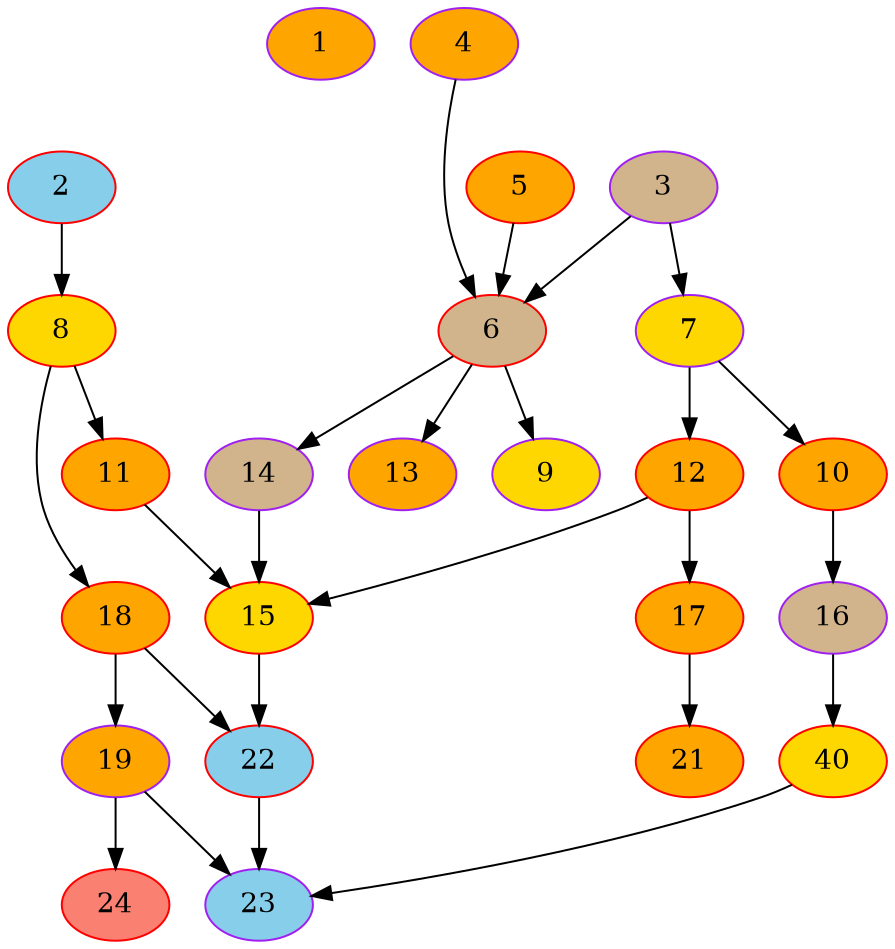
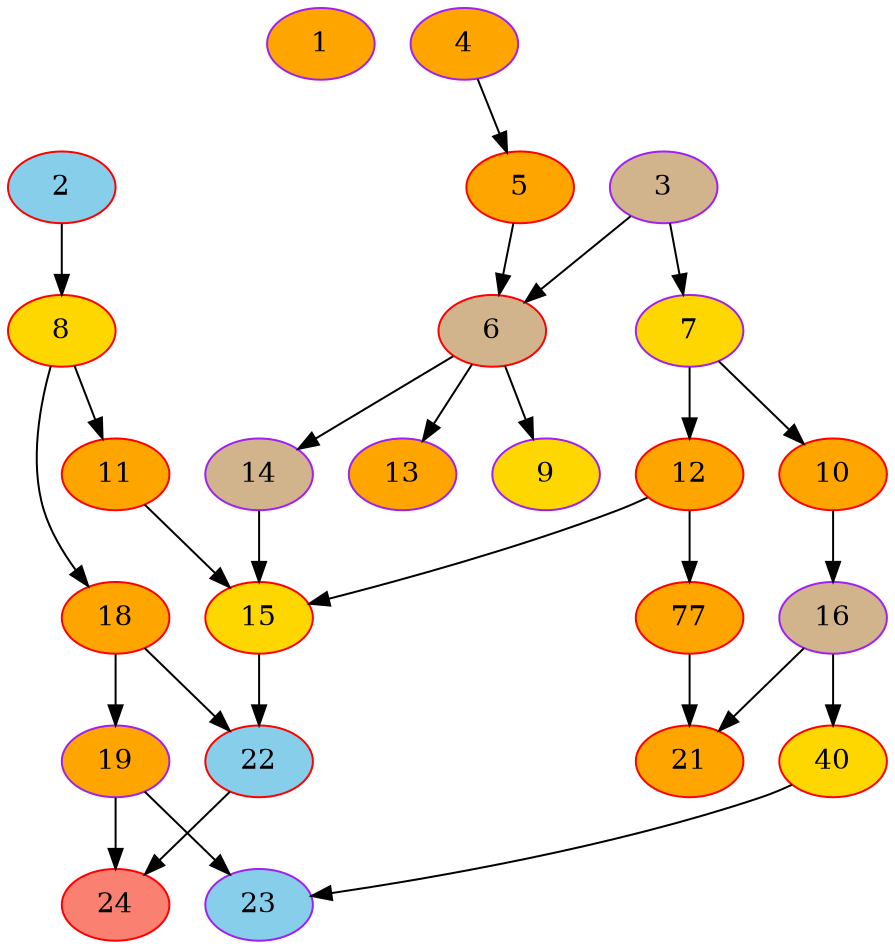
edge "4" -> "6": now "4" -> "5"
node "17": label "17" -> "77"
edge "16" -> "21": added
edge "22" -> "23": now "22" -> "24"
